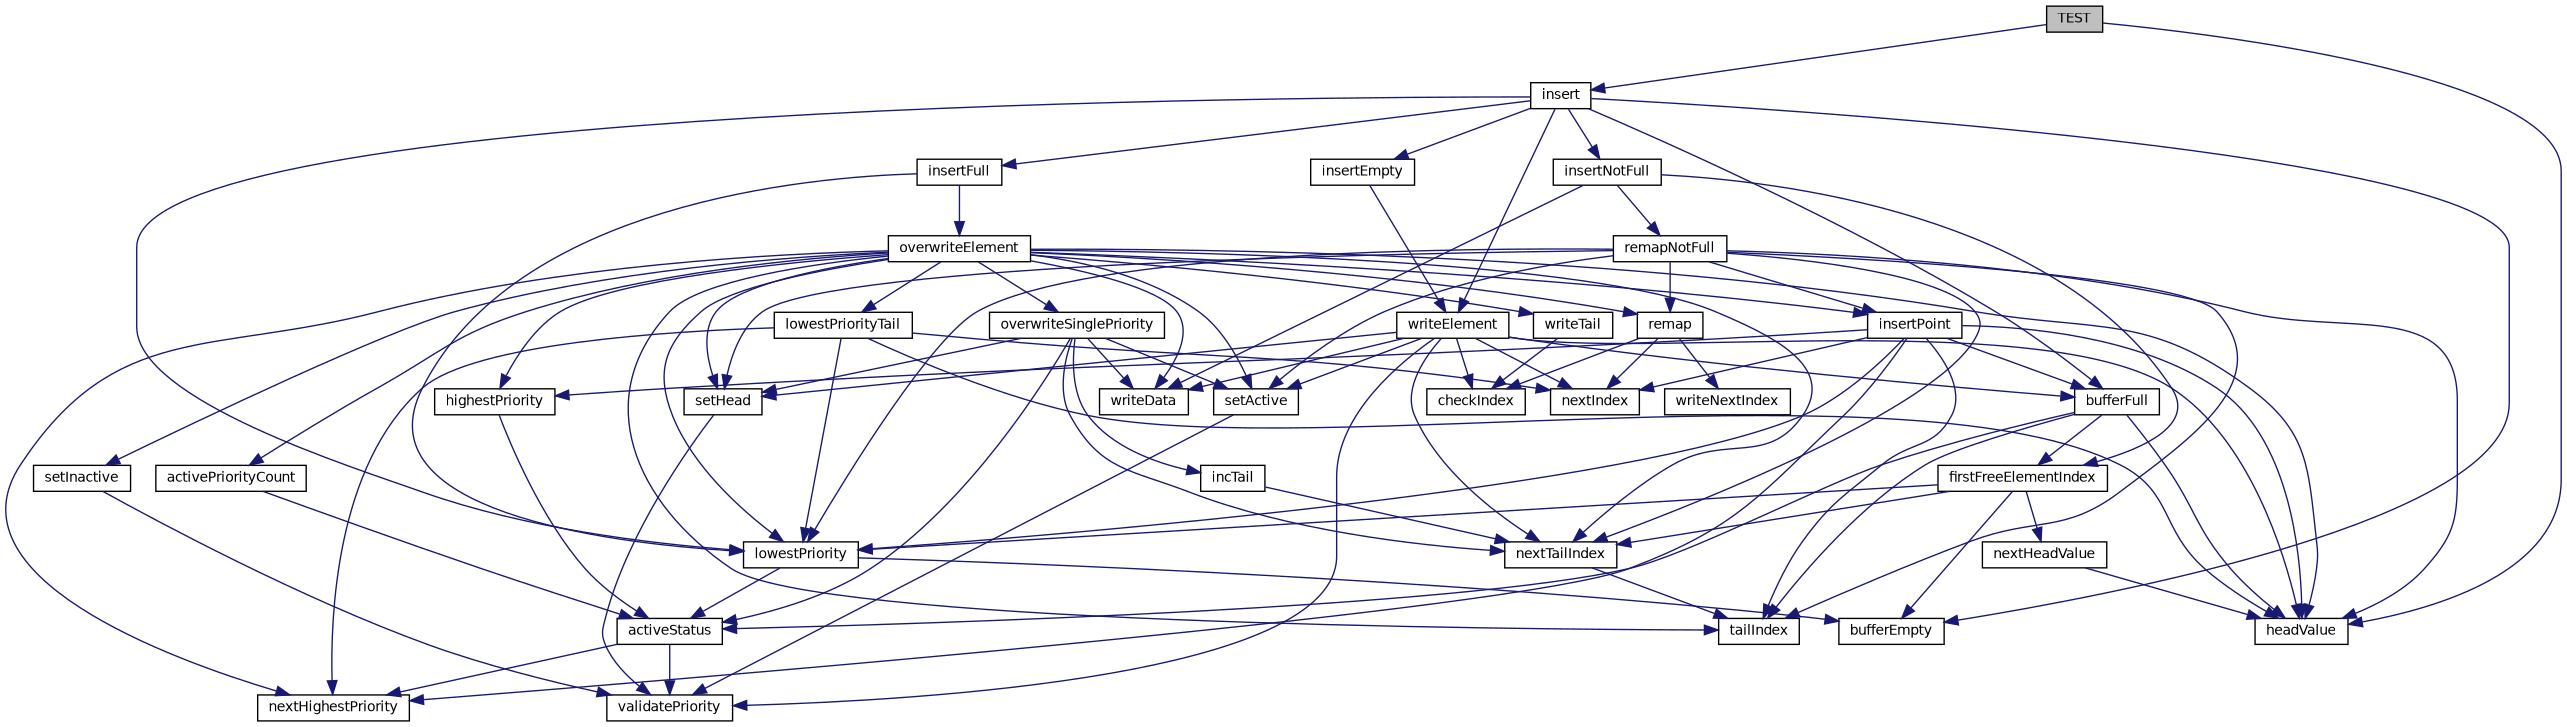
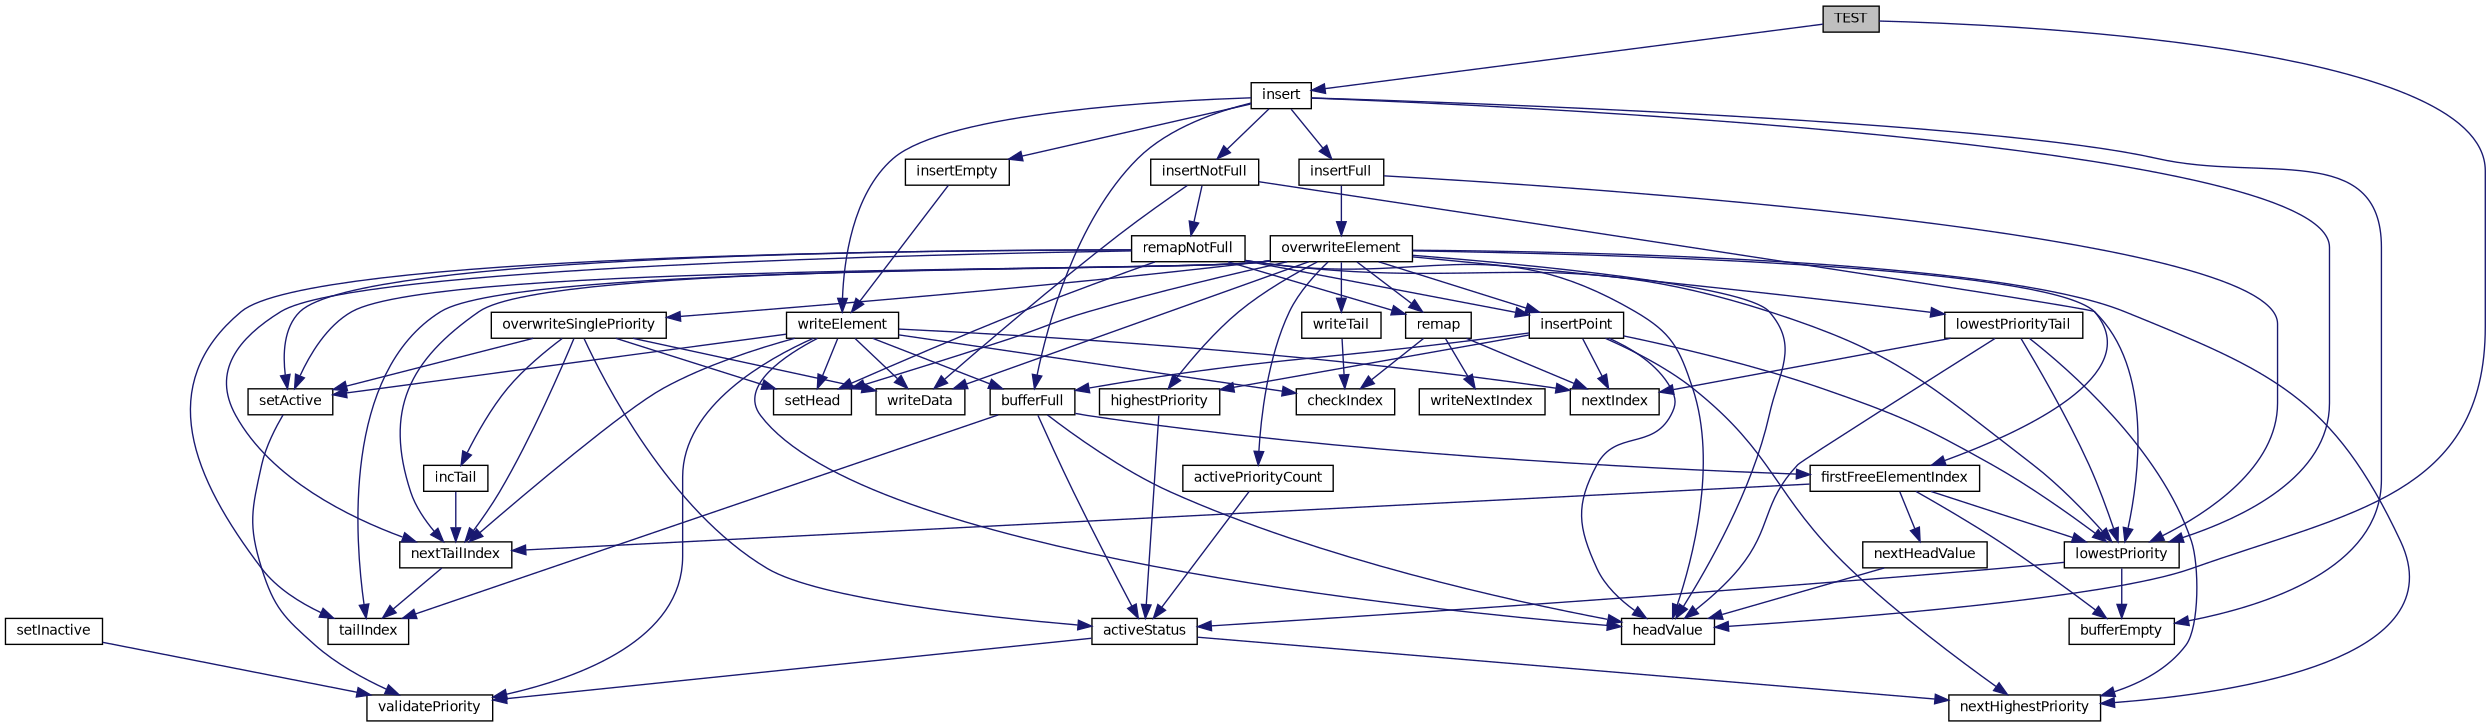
edge "overwriteElement" -> "setInactive": removed
edge "insertPoint" -> "tailIndex": removed
edge "setHead" -> "validatePriority": removed
